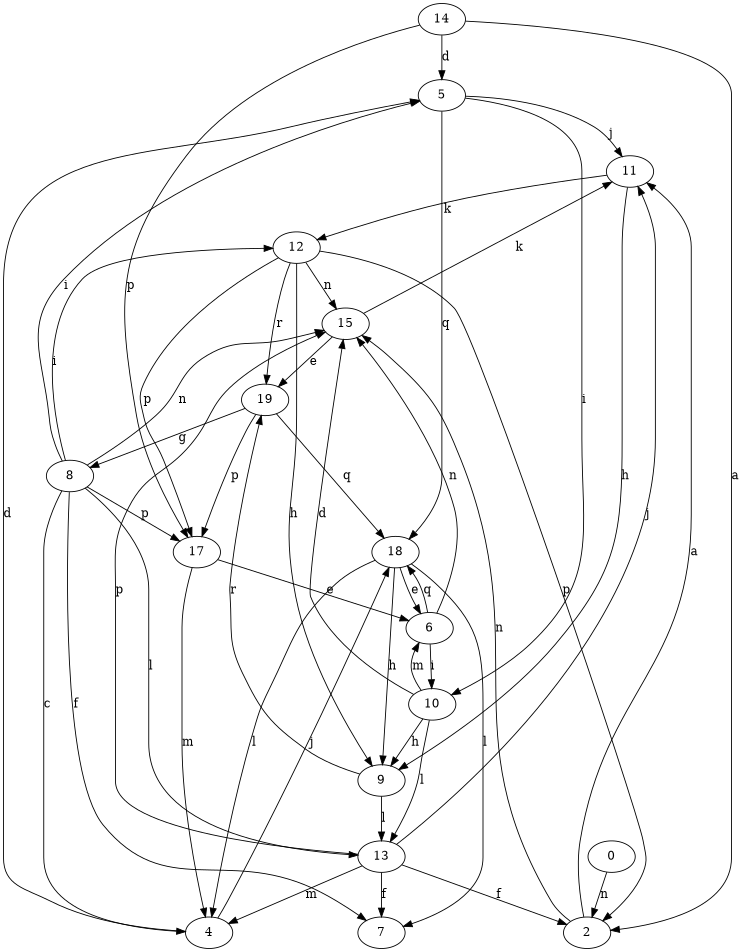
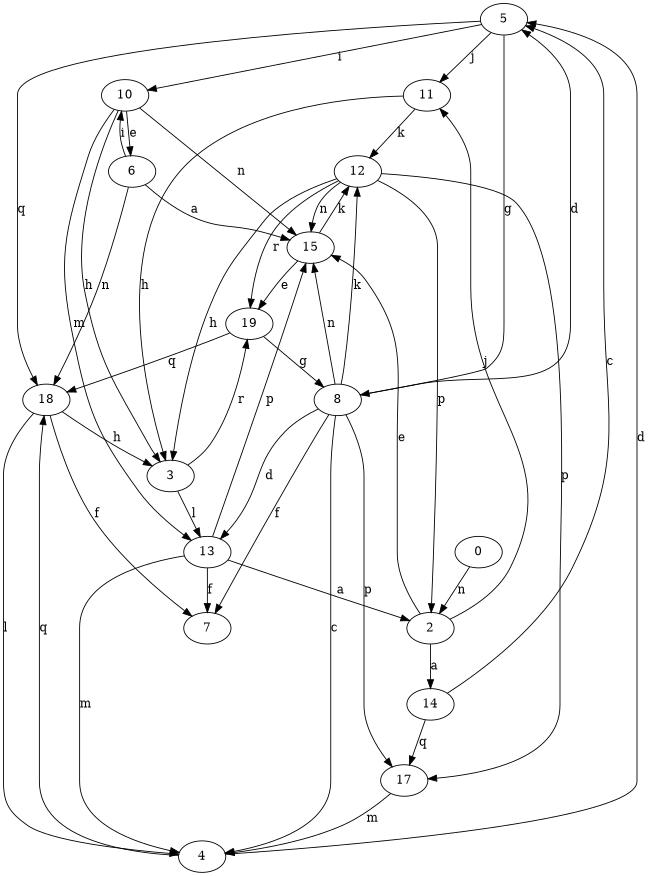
edge "14" -> "5": label "d" -> "c"
edge "15" -> "11": now "15" -> "12"
edge "5" -> "8": added, label "g"
edge "8" -> "5": label "i" -> "d"
edge "14" -> "17": label "p" -> "q"
edge "8" -> "12": label "i" -> "k"
edge "14" -> "2": reversed
edge "19" -> "17": removed, label "p"
edge "6" -> "15": label "n" -> "a"
edge "10" -> "15": label "d" -> "n"
edge "2" -> "11": label "a" -> "j"
edge "13" -> "11": removed, label "j"
edge "17" -> "6": removed, label "e"
edge "18" -> "6": removed, label "e"
edge "6" -> "18": label "q" -> "n"
edge "2" -> "15": label "n" -> "e"
edge "8" -> "13": label "l" -> "d"
edge "10" -> "6": label "m" -> "e"
edge "4" -> "18": label "j" -> "q"
edge "18" -> "7": label "l" -> "f"
node "9": label "9" -> "3"
edge "10" -> "13": label "l" -> "m"
edge "13" -> "2": label "f" -> "a"
